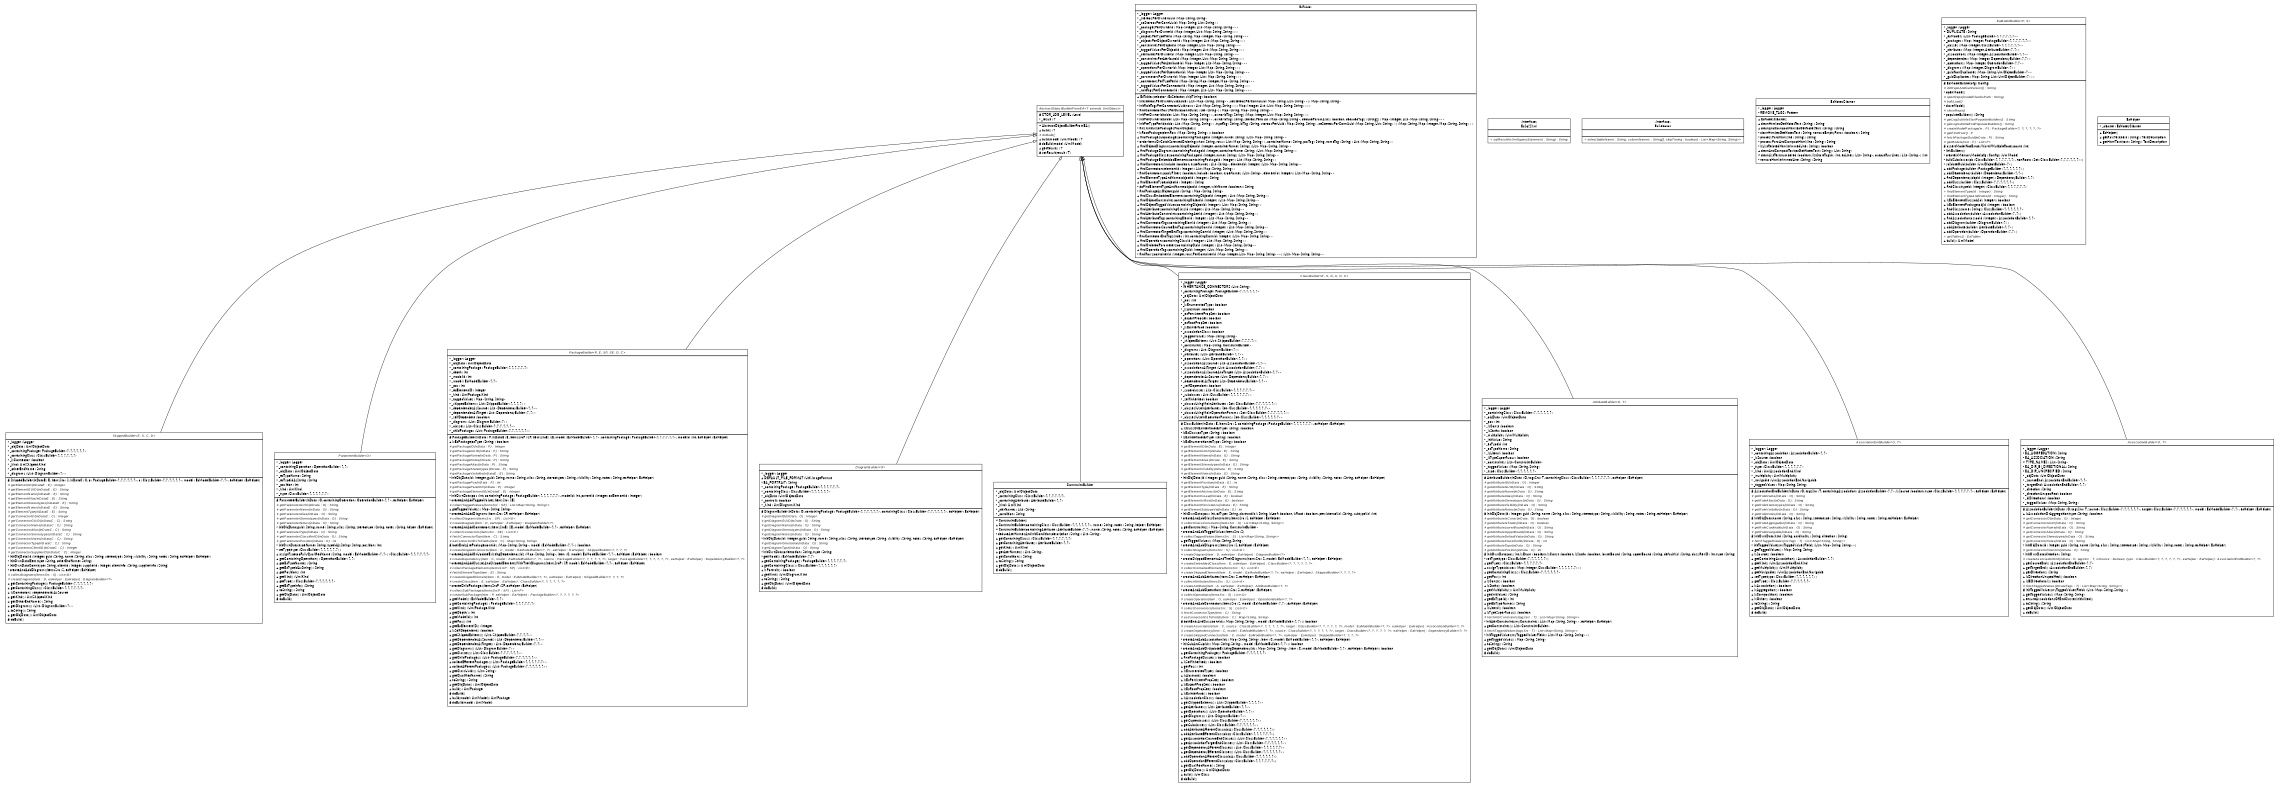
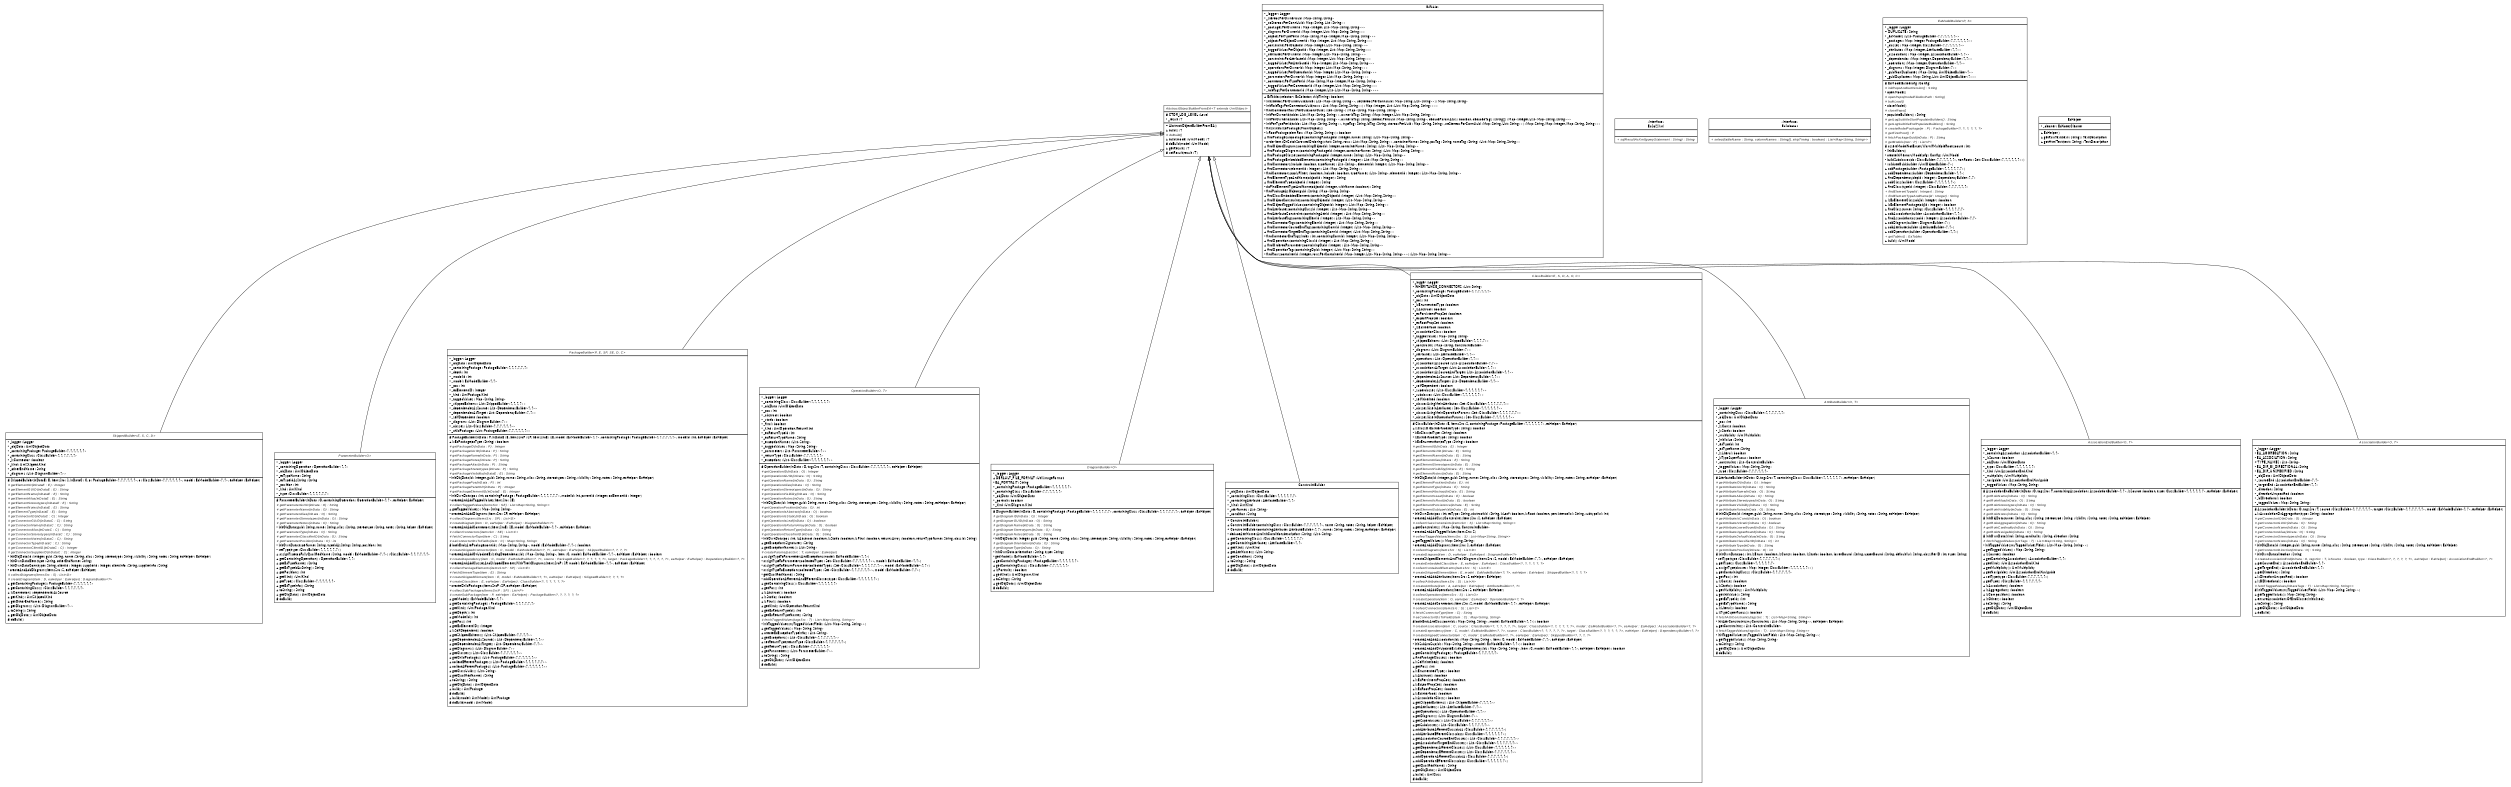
node "EaNotesCleaner": removed
node "OperationBuilder<O, T>": added
